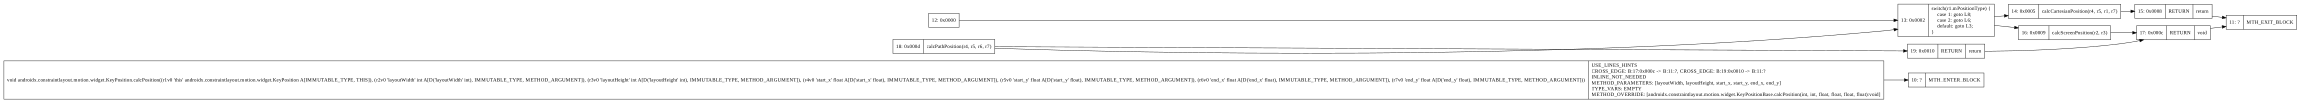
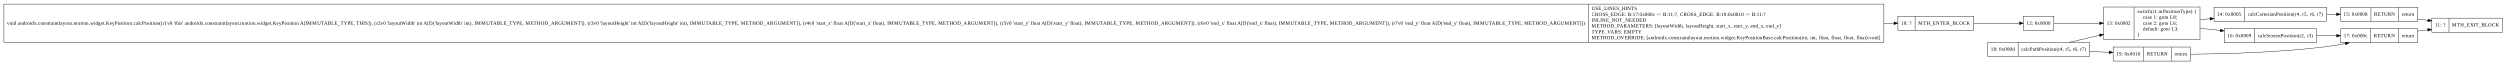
node "14: 0x0005": text "calcCartesianPosition(r4, r5, r1, r7)" -> "calcCartesianPosition(r4, r5, r6, r7)"
edge "10: ?" -> "12: 0x0000": added
node "17: 0x000c": text "void" -> "return"
